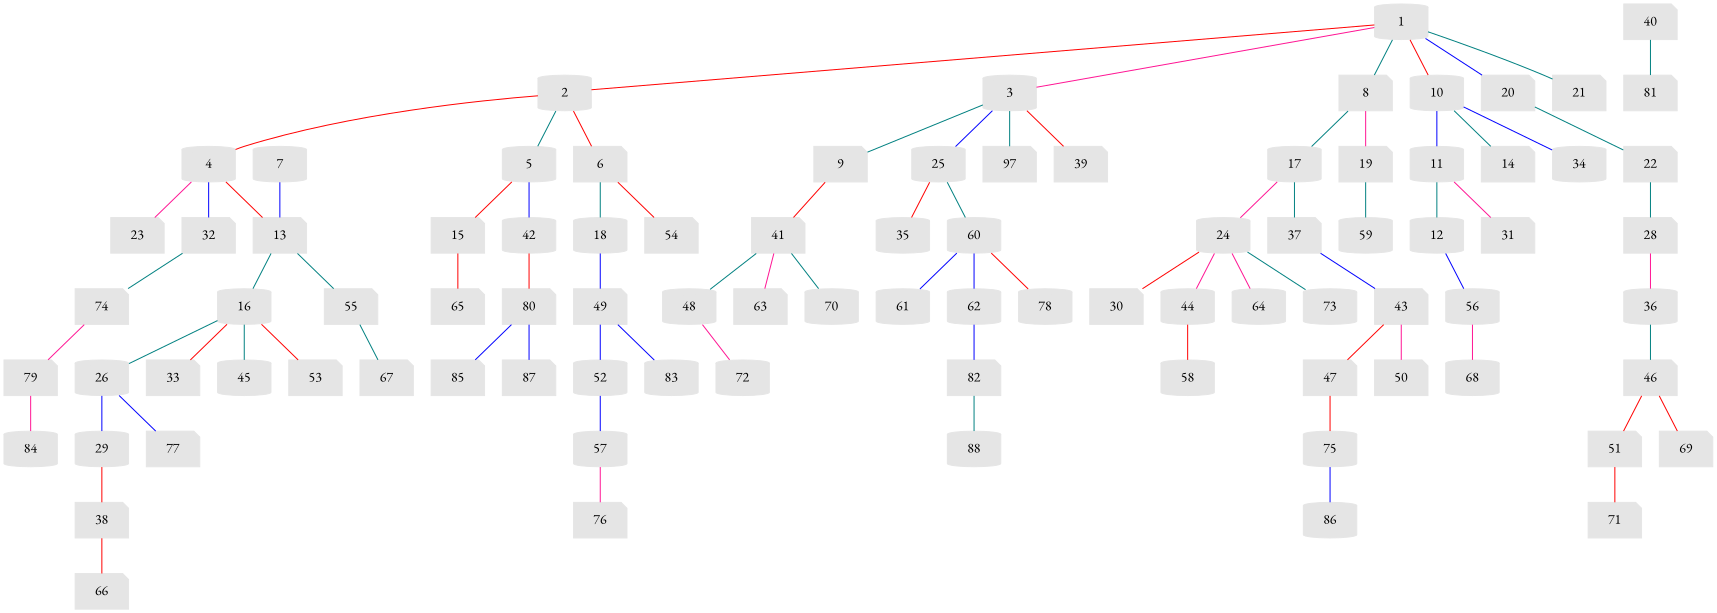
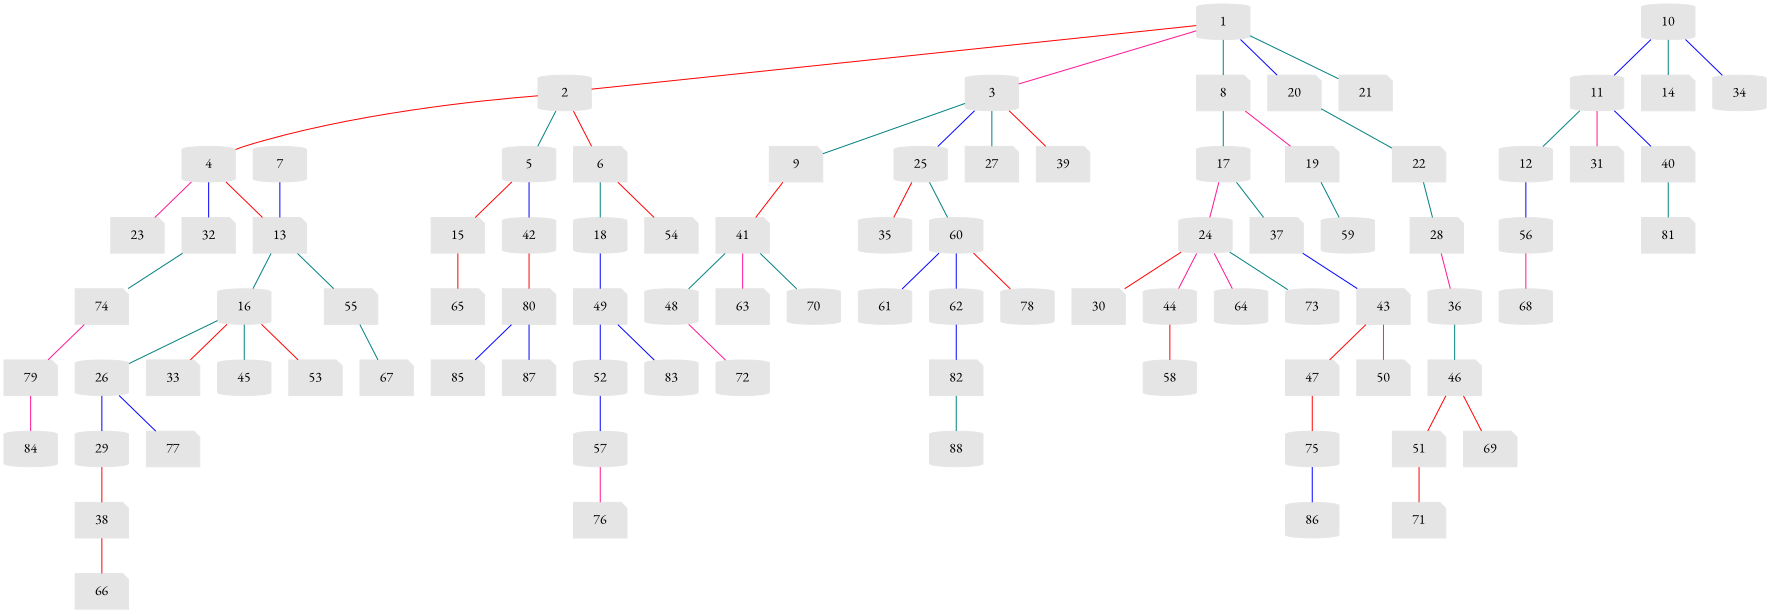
edge "1" -- "10": removed
edge "11" -- "40": added
node "97": label "97" -> "27"
